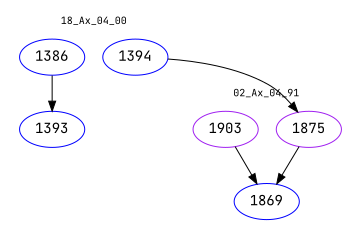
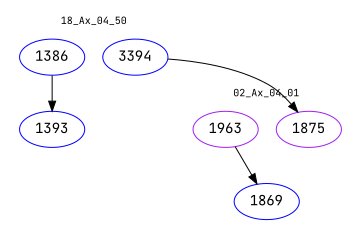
cluster "18_Ax_04_00": label "18_Ax_04_00" -> "18_Ax_04_50"
node "1394": label "1394" -> "3394"
cluster "02_Ax_04_91": label "02_Ax_04_91" -> "02_Ax_04_01"
node "1903": label "1903" -> "1963"
edge "1875" -> "1869": removed
